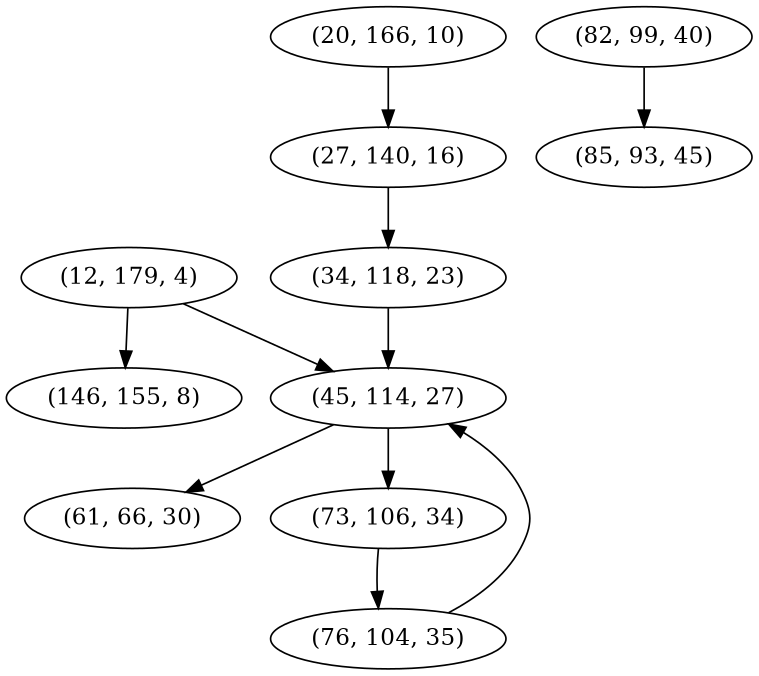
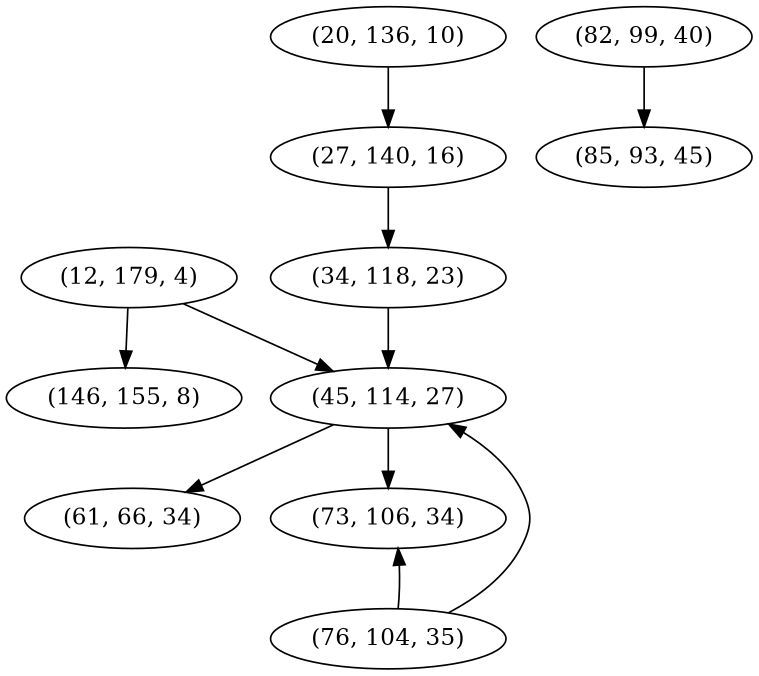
node "(20, 166, 10)": label "(20, 166, 10)" -> "(20, 136, 10)"
node "(61, 66, 30)": label "(61, 66, 30)" -> "(61, 66, 34)"
edge "(73, 106, 34)" -> "(76, 104, 35)": reversed
